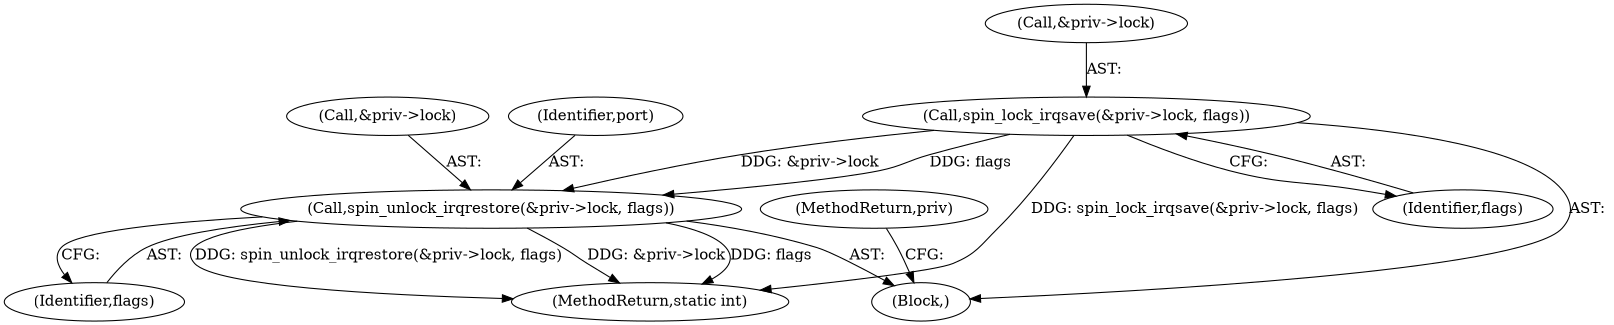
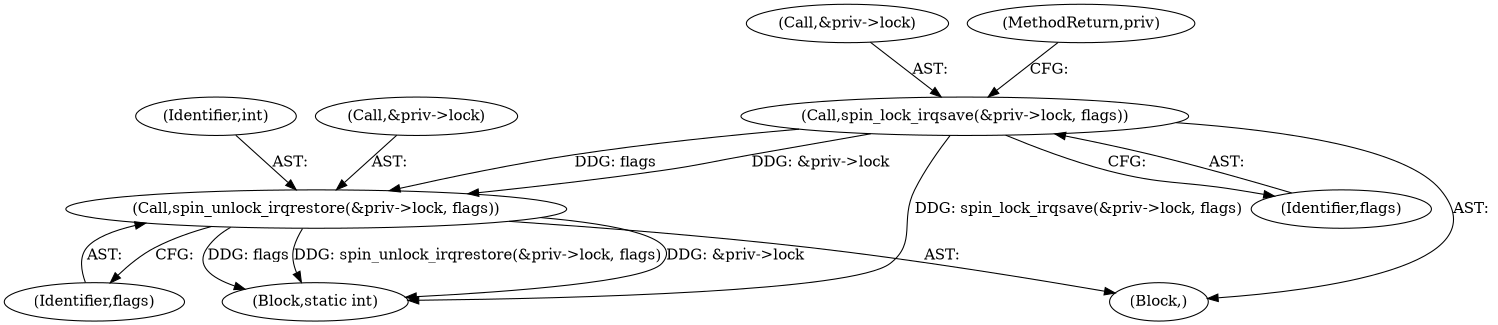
node "(Identifier,port)": label "(Identifier,port)" -> "(Identifier,int)"
edge "(MethodReturn,priv)" -> "(Block,)": now "(MethodReturn,priv)" -> "(Call,spin_lock_irqsave(&priv->lock, flags))"
node "(MethodReturn,static int)": label "(MethodReturn,static int)" -> "(Block,static int)"
